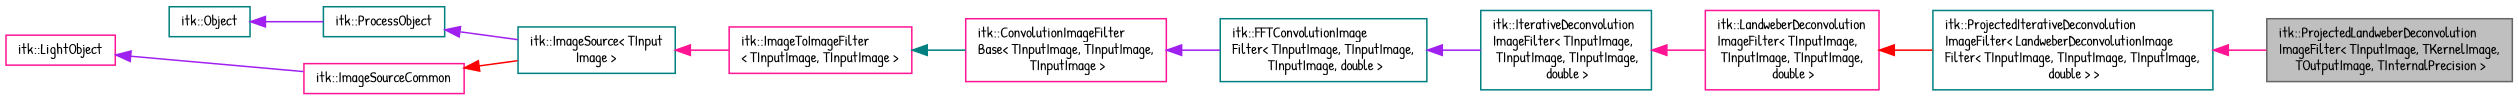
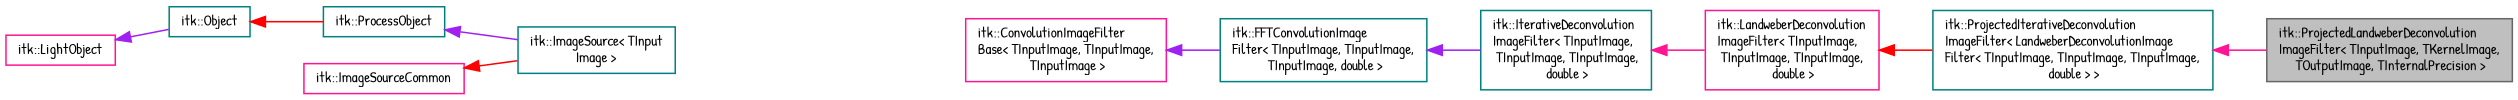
edge "itk::ProcessObject" -> "itk::Object": color purple -> red
node "itk::ImageToImageFilter < TInputImage, TInputImage >": removed
edge "itk::ImageSourceCommon" -> "itk::LightObject": now "itk::Object" -> "itk::LightObject"
